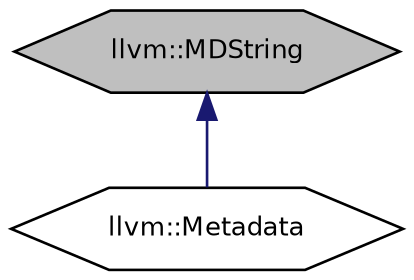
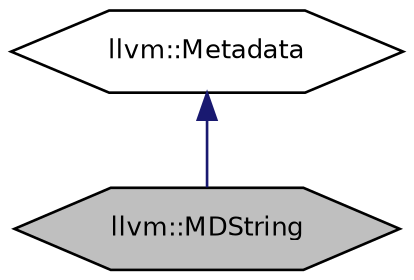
edge "llvm::Metadata" -> "llvm::MDString": reversed
